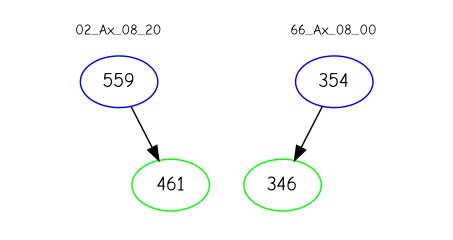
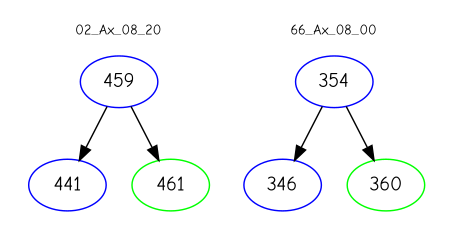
node "559": label "559" -> "459"
node "441": added
node "346": color green -> blue
node "360": added
